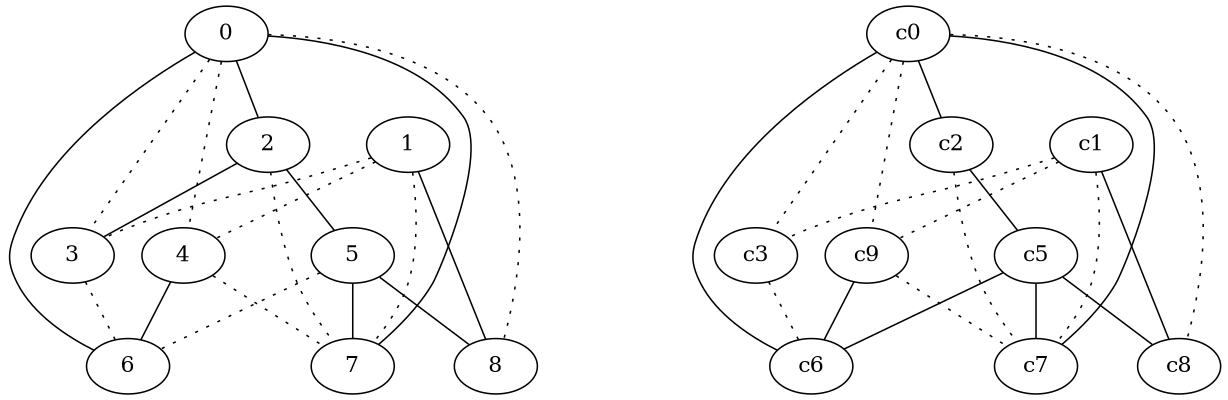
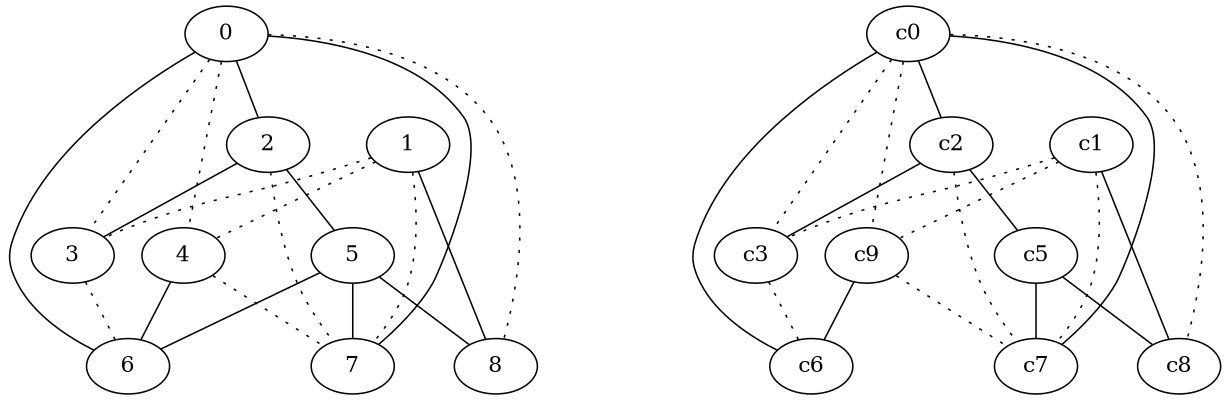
edge "c2" -- "c3": added
edge "5" -- "6": style dotted -> solid
edge "c5" -- "c6": removed
